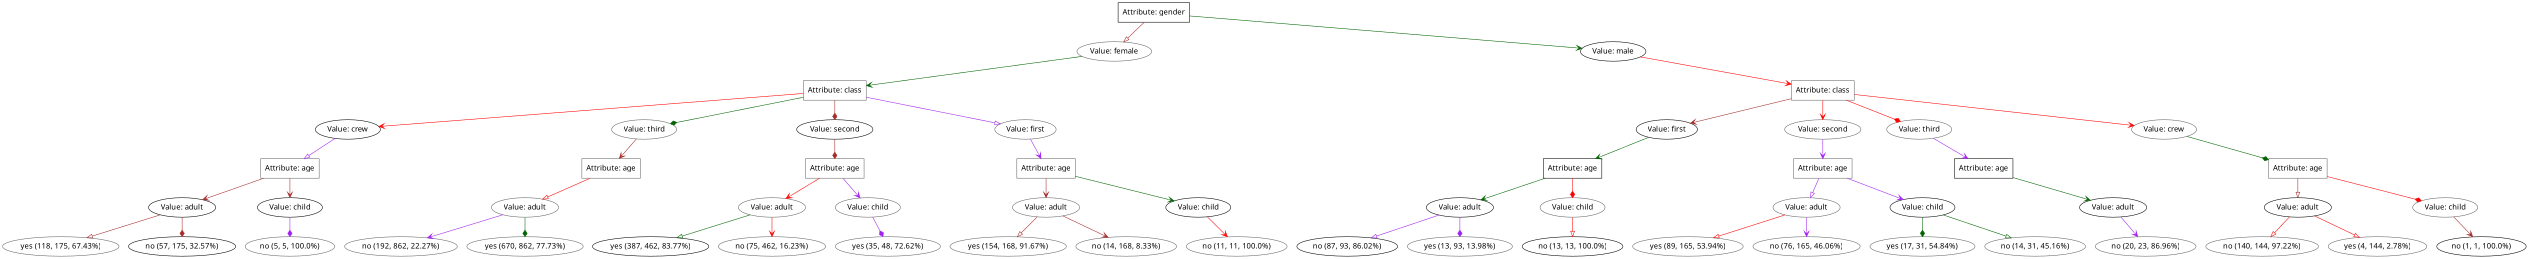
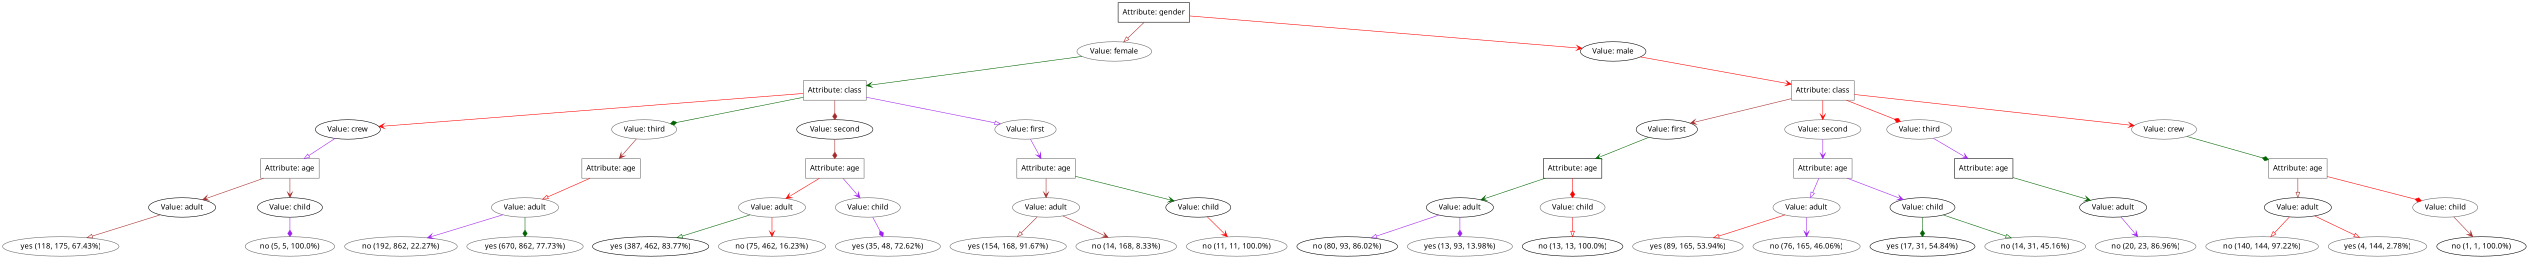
edge "Attribute: gender" -> "Value: male": color darkgreen -> red
node "no (57, 175, 32.57%)": removed
node "no (87, 93, 86.02%)": label "no (87, 93, 86.02%)" -> "no (80, 93, 86.02%)"
node "yes (17, 31, 54.84%)": color gray40 -> black
